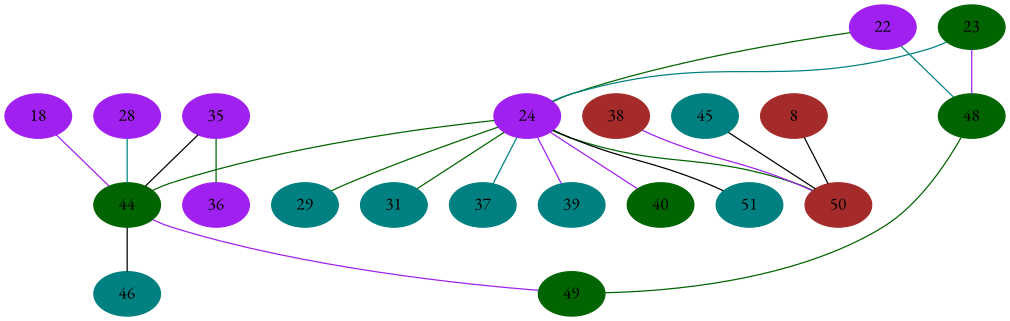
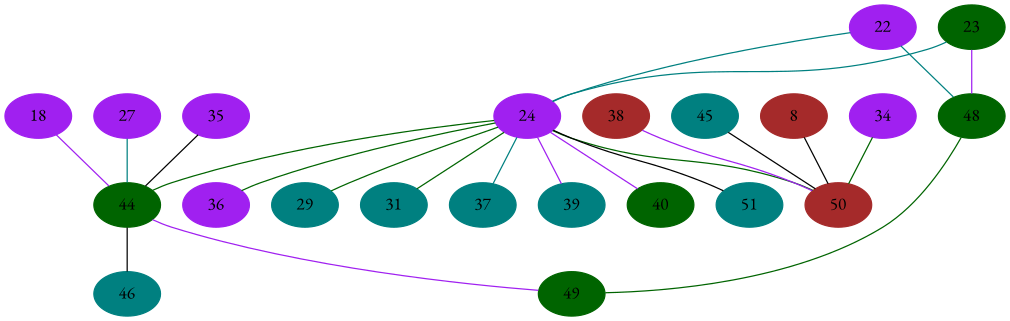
edge "22" -- "24": color darkgreen -> teal
node "28": label "28" -> "27"
node "34": added
edge "35" -- "36": now "24" -- "36"
